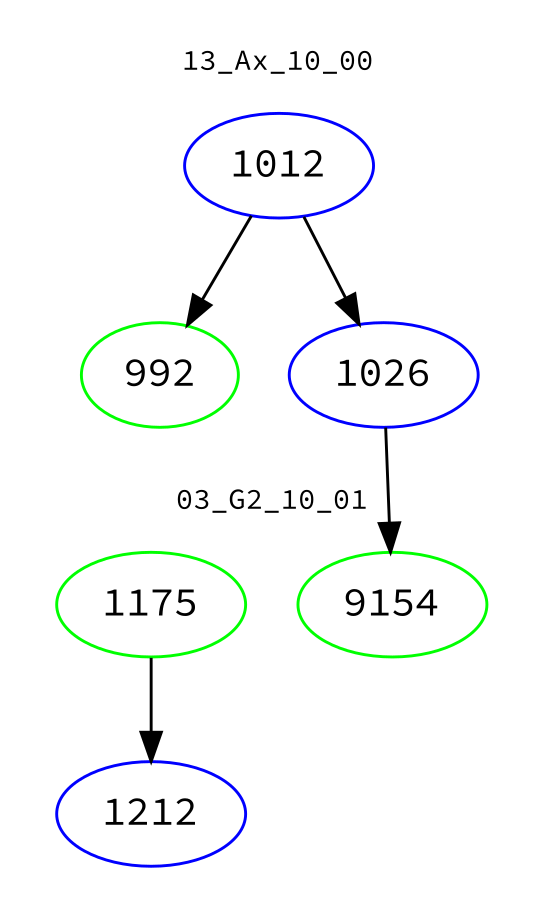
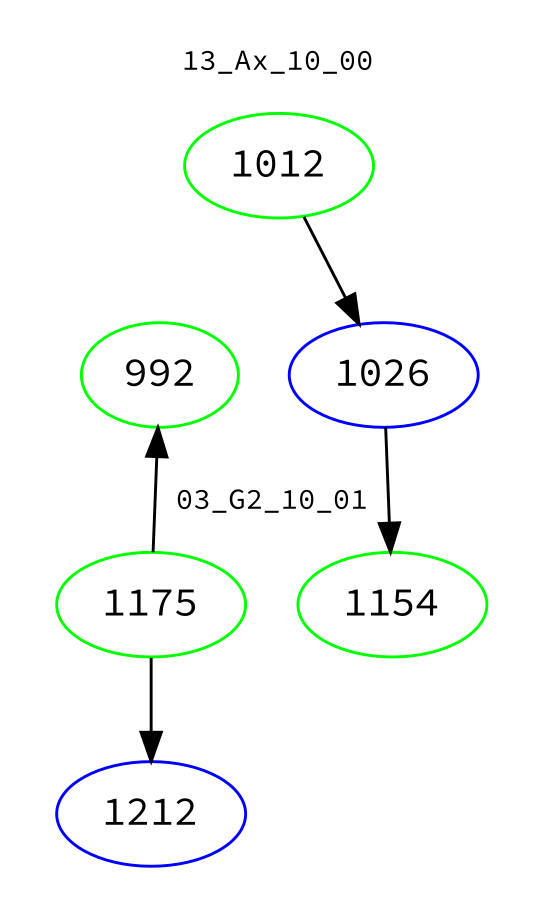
node "1012": color blue -> green
edge "1012" -> "992": now "1175" -> "992"
node "9154": label "9154" -> "1154"
